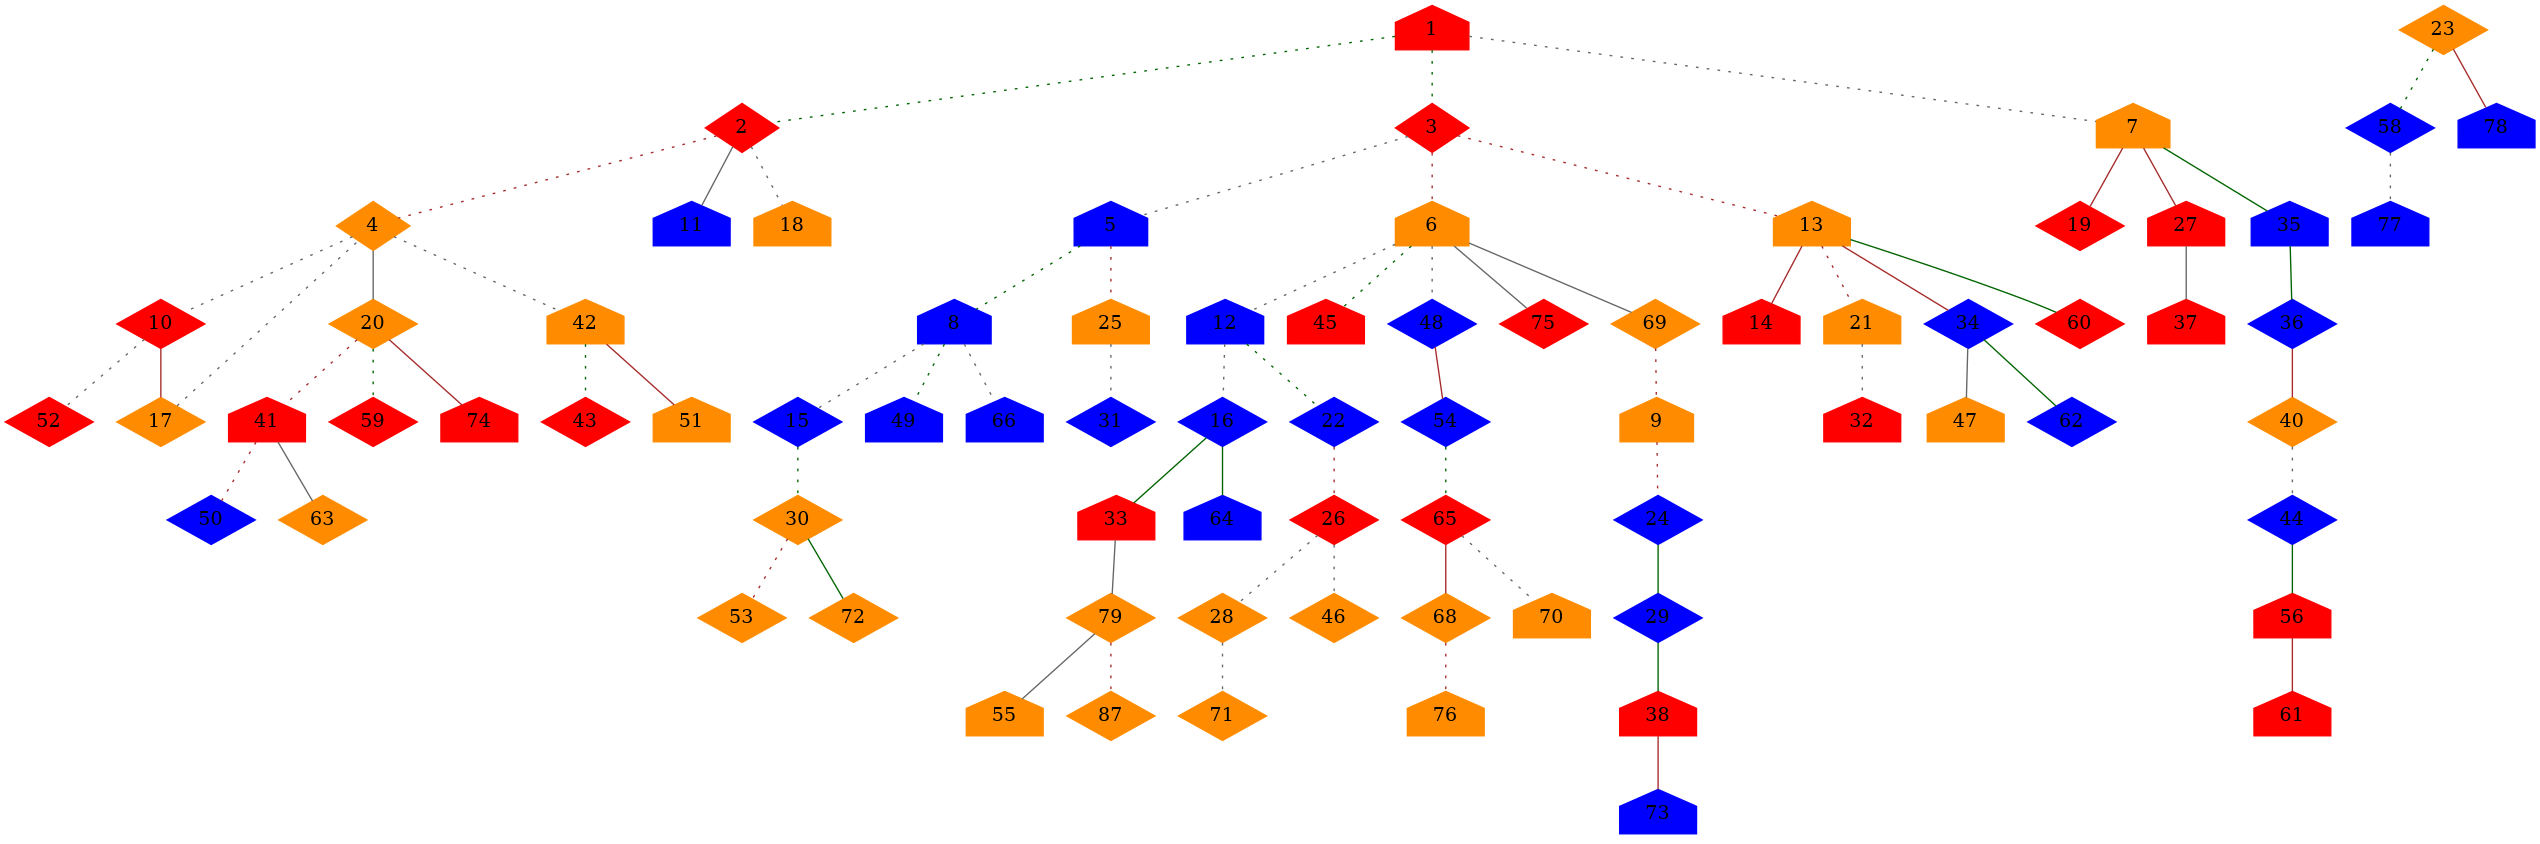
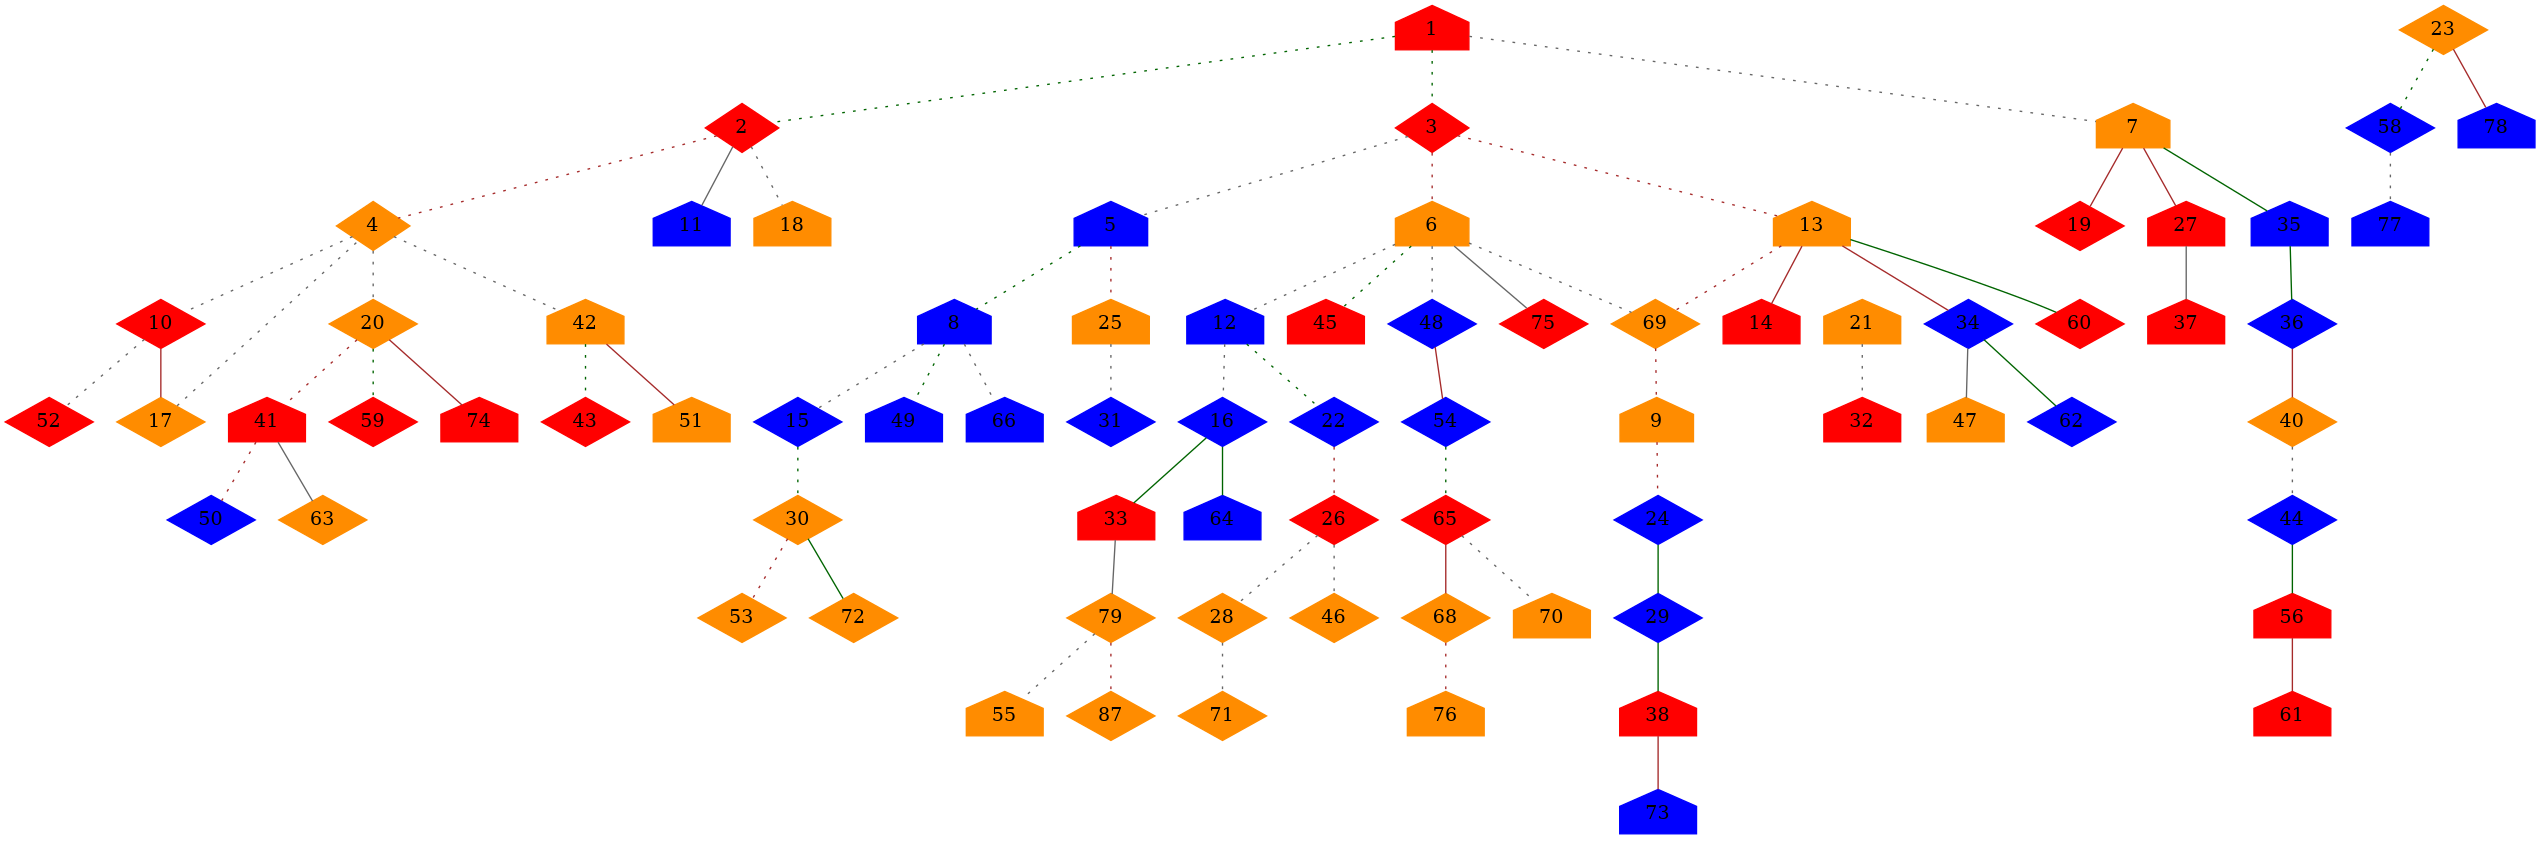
edge "4" -- "20": style solid -> dotted
edge "13" -- "21": now "13" -- "69"
edge "6" -- "69": style solid -> dotted
edge "79" -- "55": style solid -> dotted
